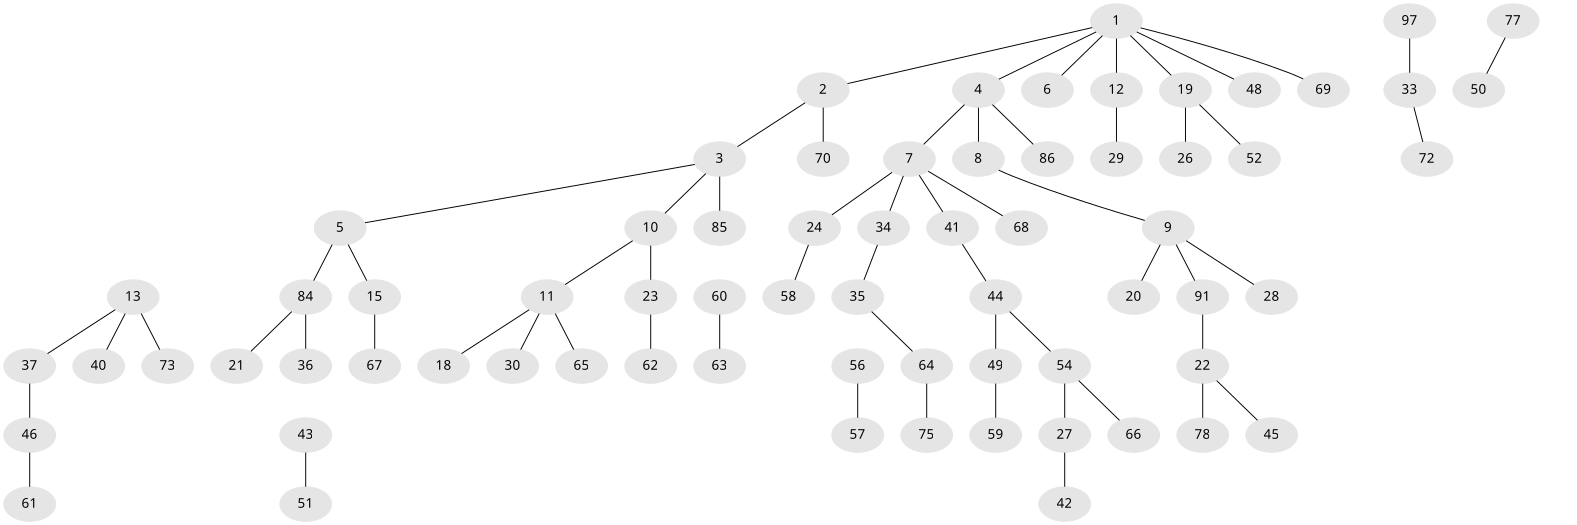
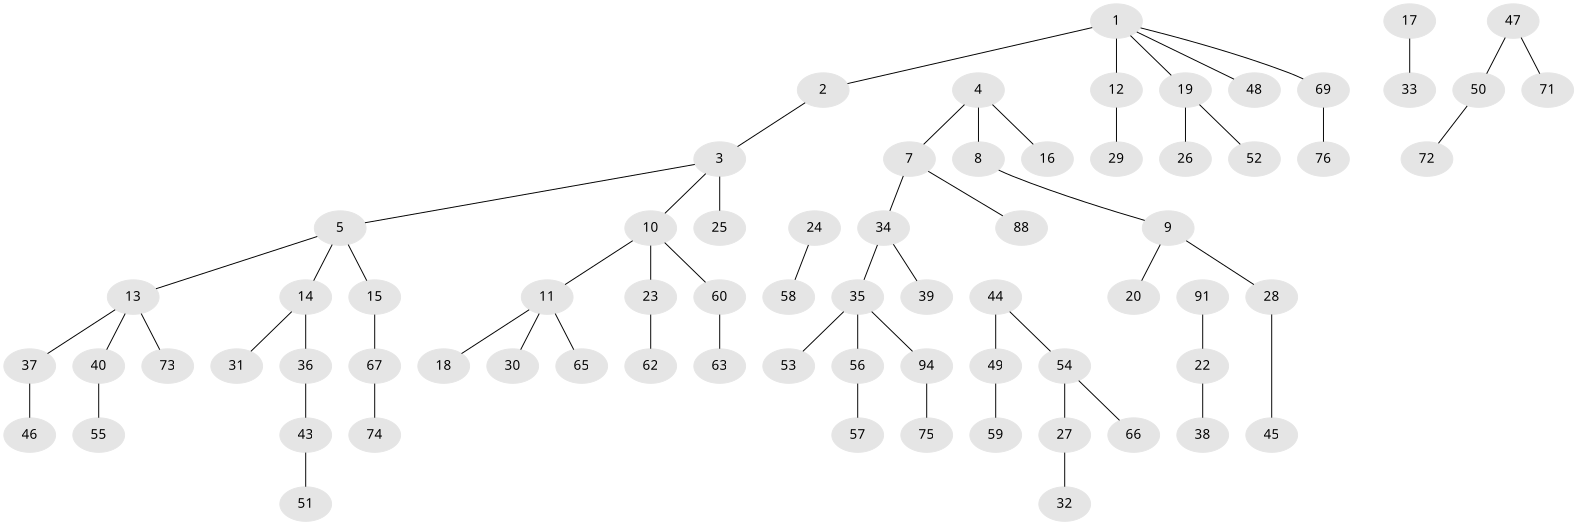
node "97": label "97" -> "17"
node "77": label "77" -> "47"
edge "1" -- "4": removed
node "6": removed
node "71": added
edge "33" -- "72": now "50" -- "72"
node "70": removed
node "86": label "86" -> "16"
node "76": added
edge "7" -- "24": removed
node "85": label "85" -> "25"
node "41": removed
node "68": label "68" -> "88"
edge "10" -- "60": added
edge "5" -- "13": added
edge "9" -- "91": removed
node "84": label "84" -> "14"
node "39": added
edge "35" -- "56": added
node "21": label "21" -> "31"
node "53": added
node "64": label "64" -> "94"
edge "22" -- "45": now "28" -- "45"
edge "36" -- "43": added
node "55": added
node "74": added
node "78": label "78" -> "38"
node "61": removed
node "42": label "42" -> "32"
